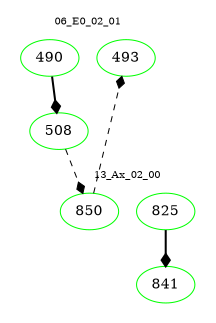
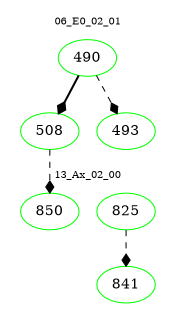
edge "850" -> "493": now "490" -> "493"
edge "825" -> "841": style bold -> dashed
